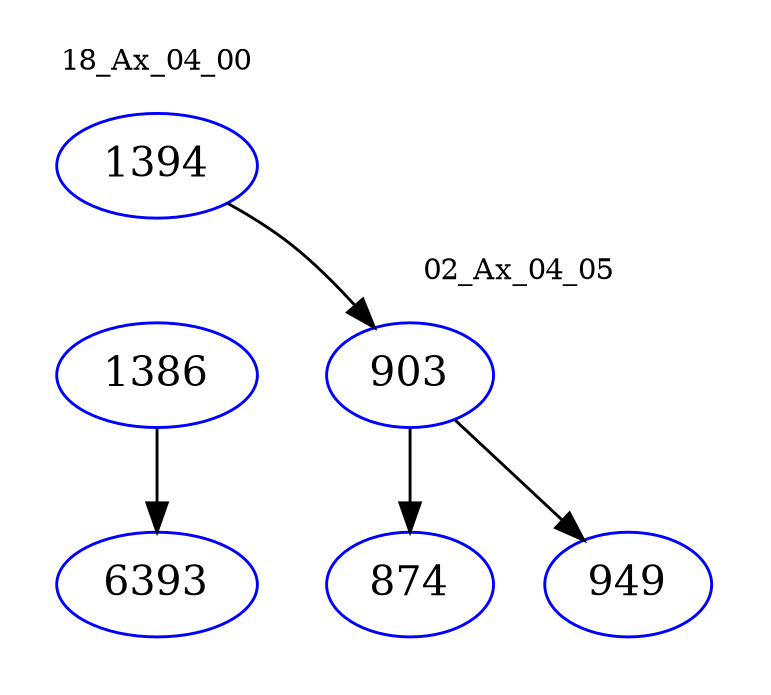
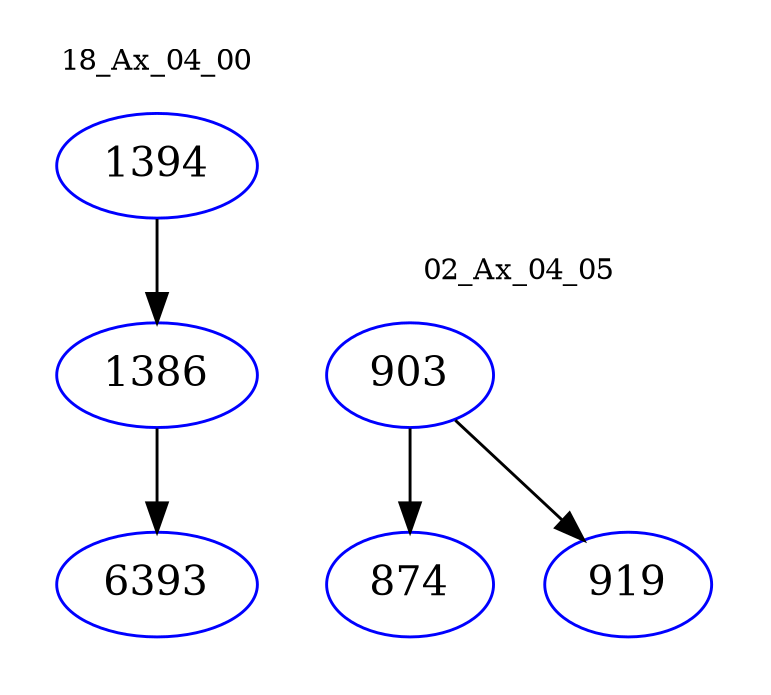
edge "1394" -> "903": now "1394" -> "1386"
node "949": label "949" -> "919"
